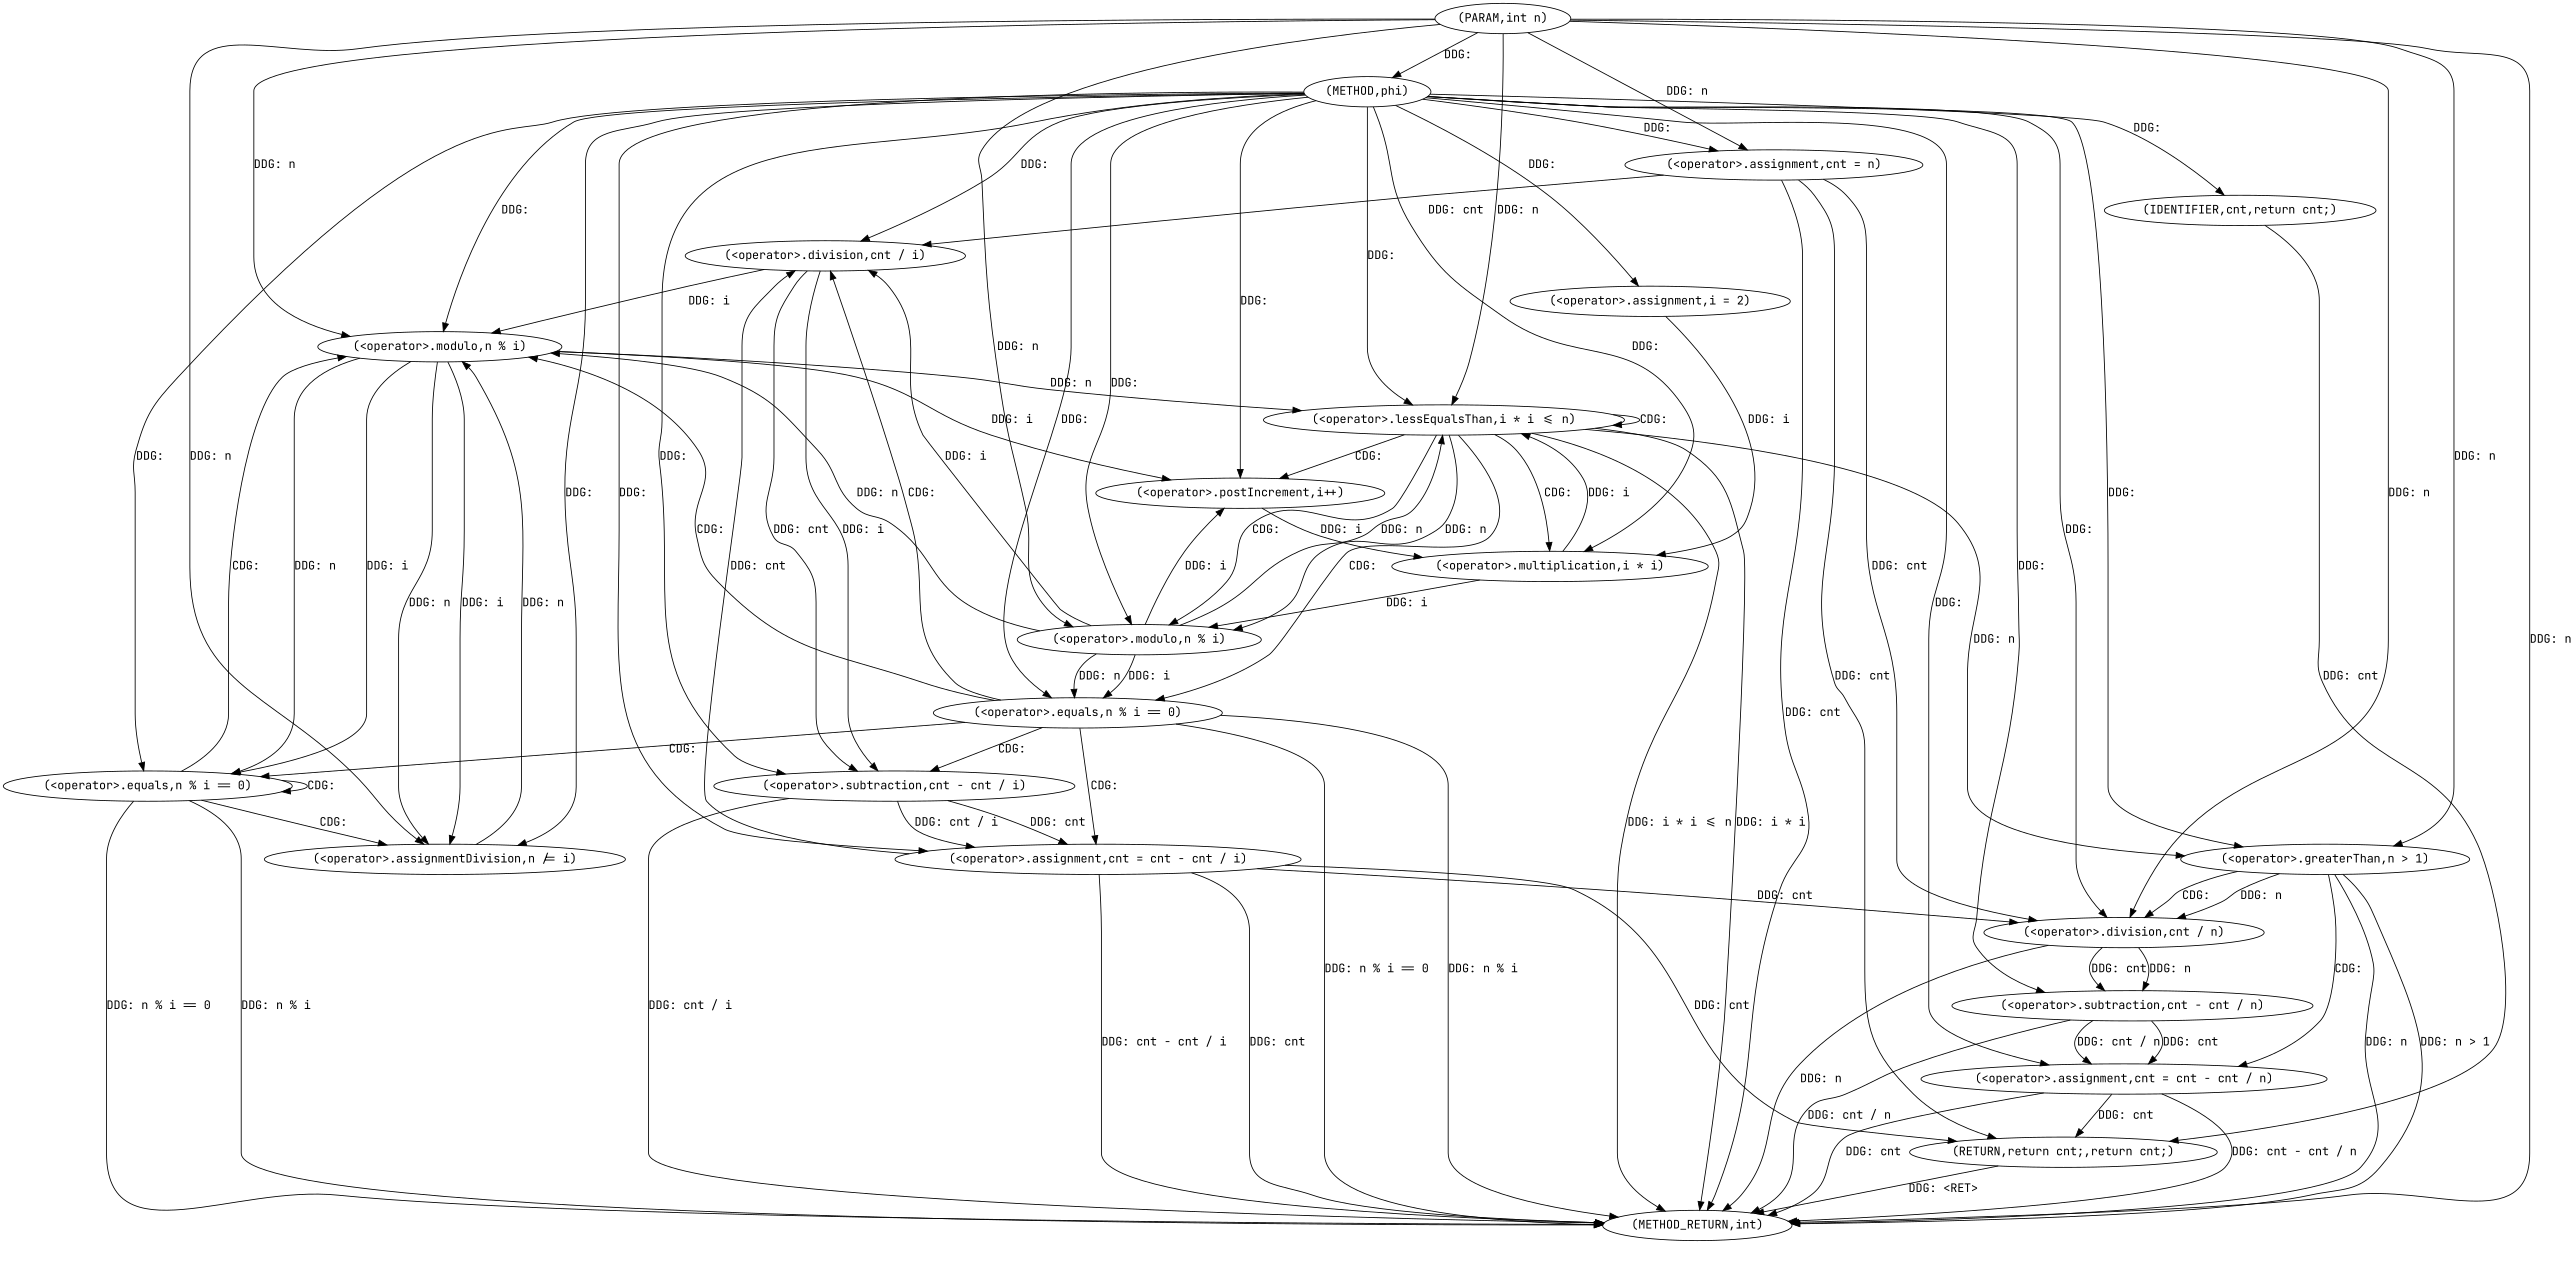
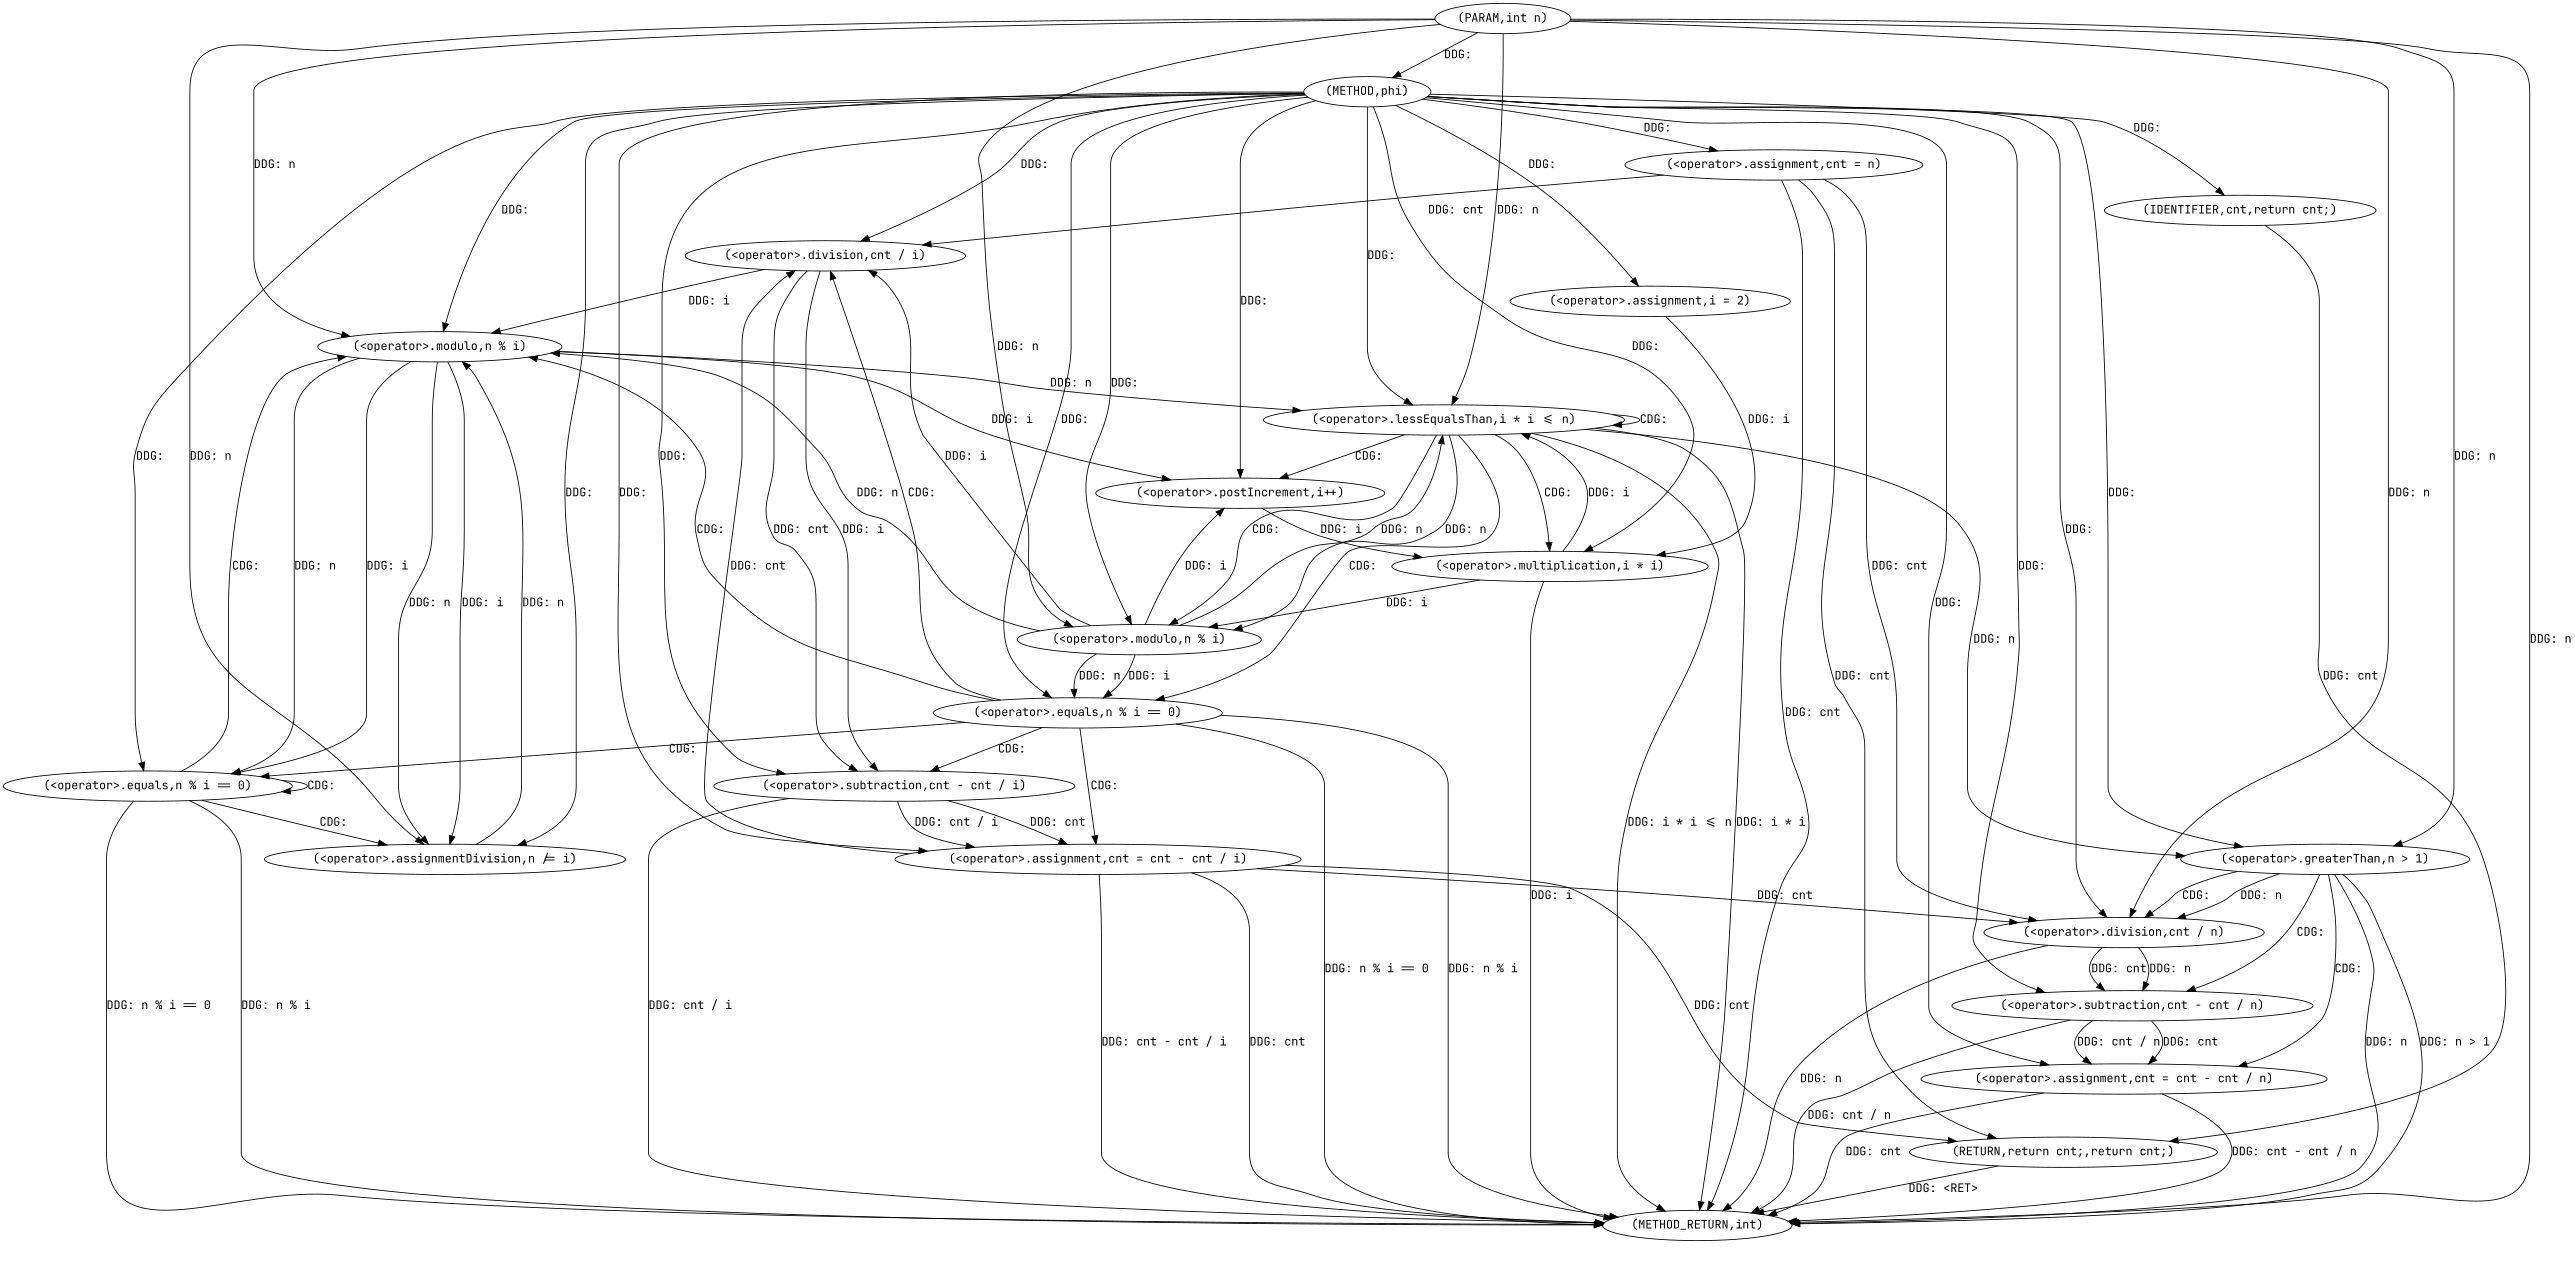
edge "(PARAM,int n)" -> "(<operator>.assignment,cnt = n)": removed, label "DDG: n"
edge "(<operator>.multiplication,i * i)" -> "(METHOD_RETURN,int)": added, label "DDG: i"
edge "(<operator>.greaterThan,n > 1)" -> "(<operator>.subtraction,cnt - cnt / n)": added, label "CDG:"
edge "(<operator>.assignment,cnt = cnt - cnt / n)" -> "(RETURN,return cnt;,return cnt;)": removed, label "DDG: cnt"
